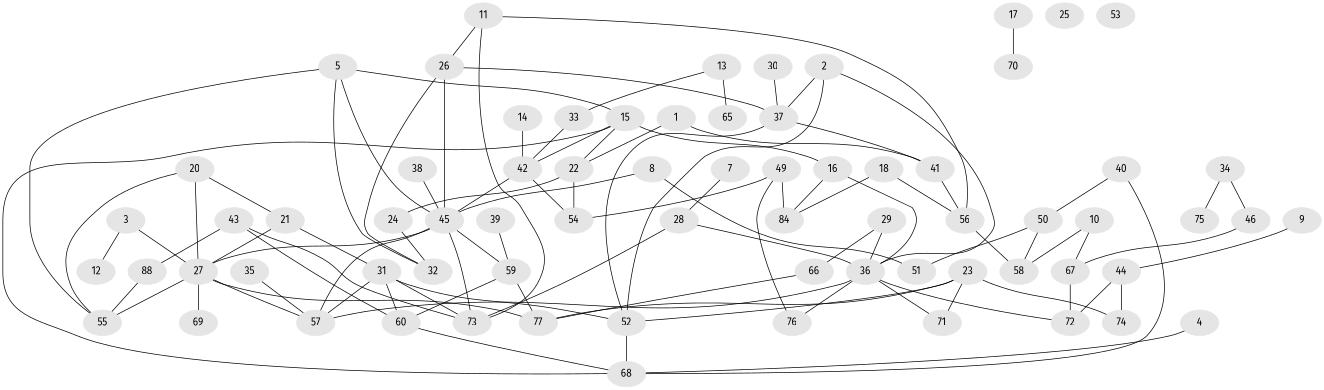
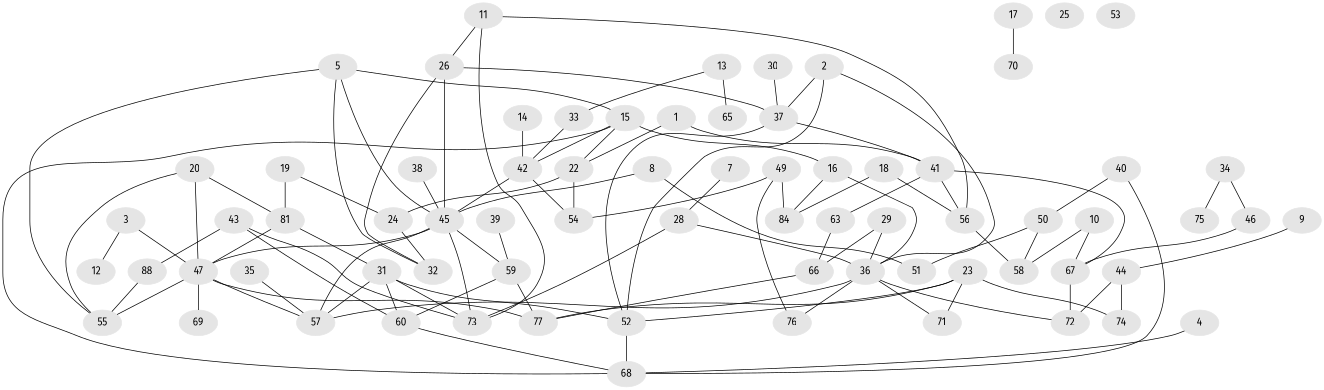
node "19": added
edge "41" -- "67": added
node "21": label "21" -> "81"
node "63": added
node "27": label "27" -> "47"
